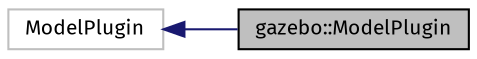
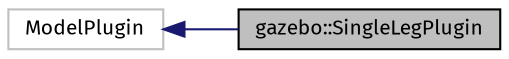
node "gazebo::ModelPlugin": label "gazebo::ModelPlugin" -> "gazebo::SingleLegPlugin"
